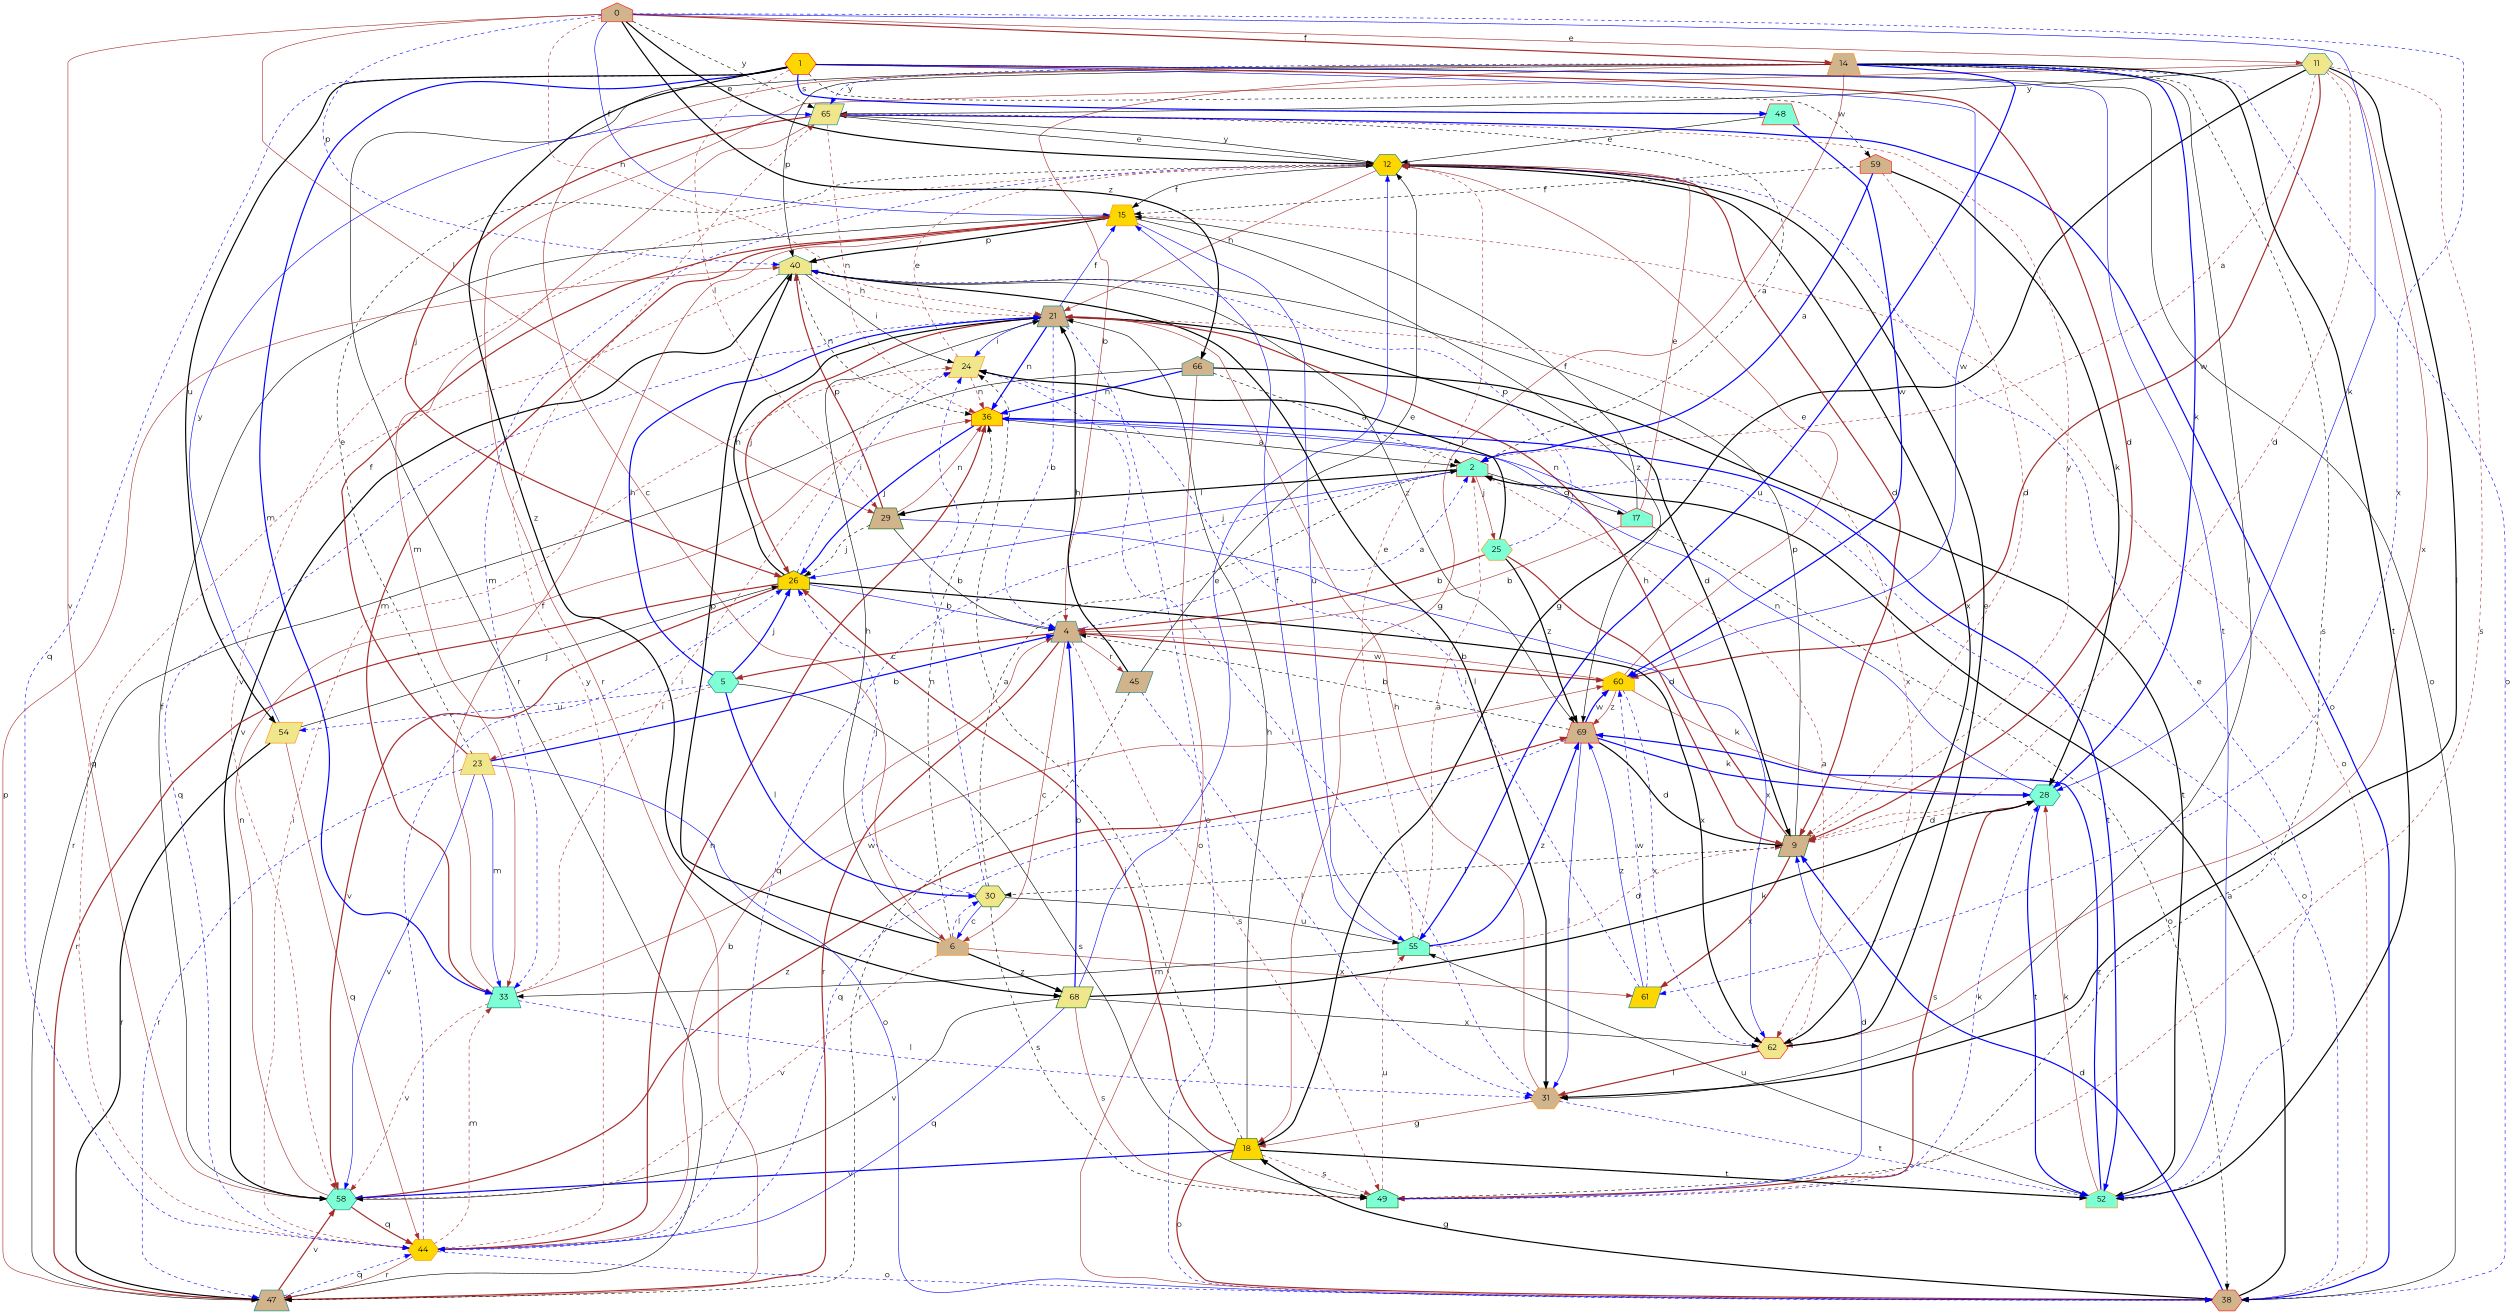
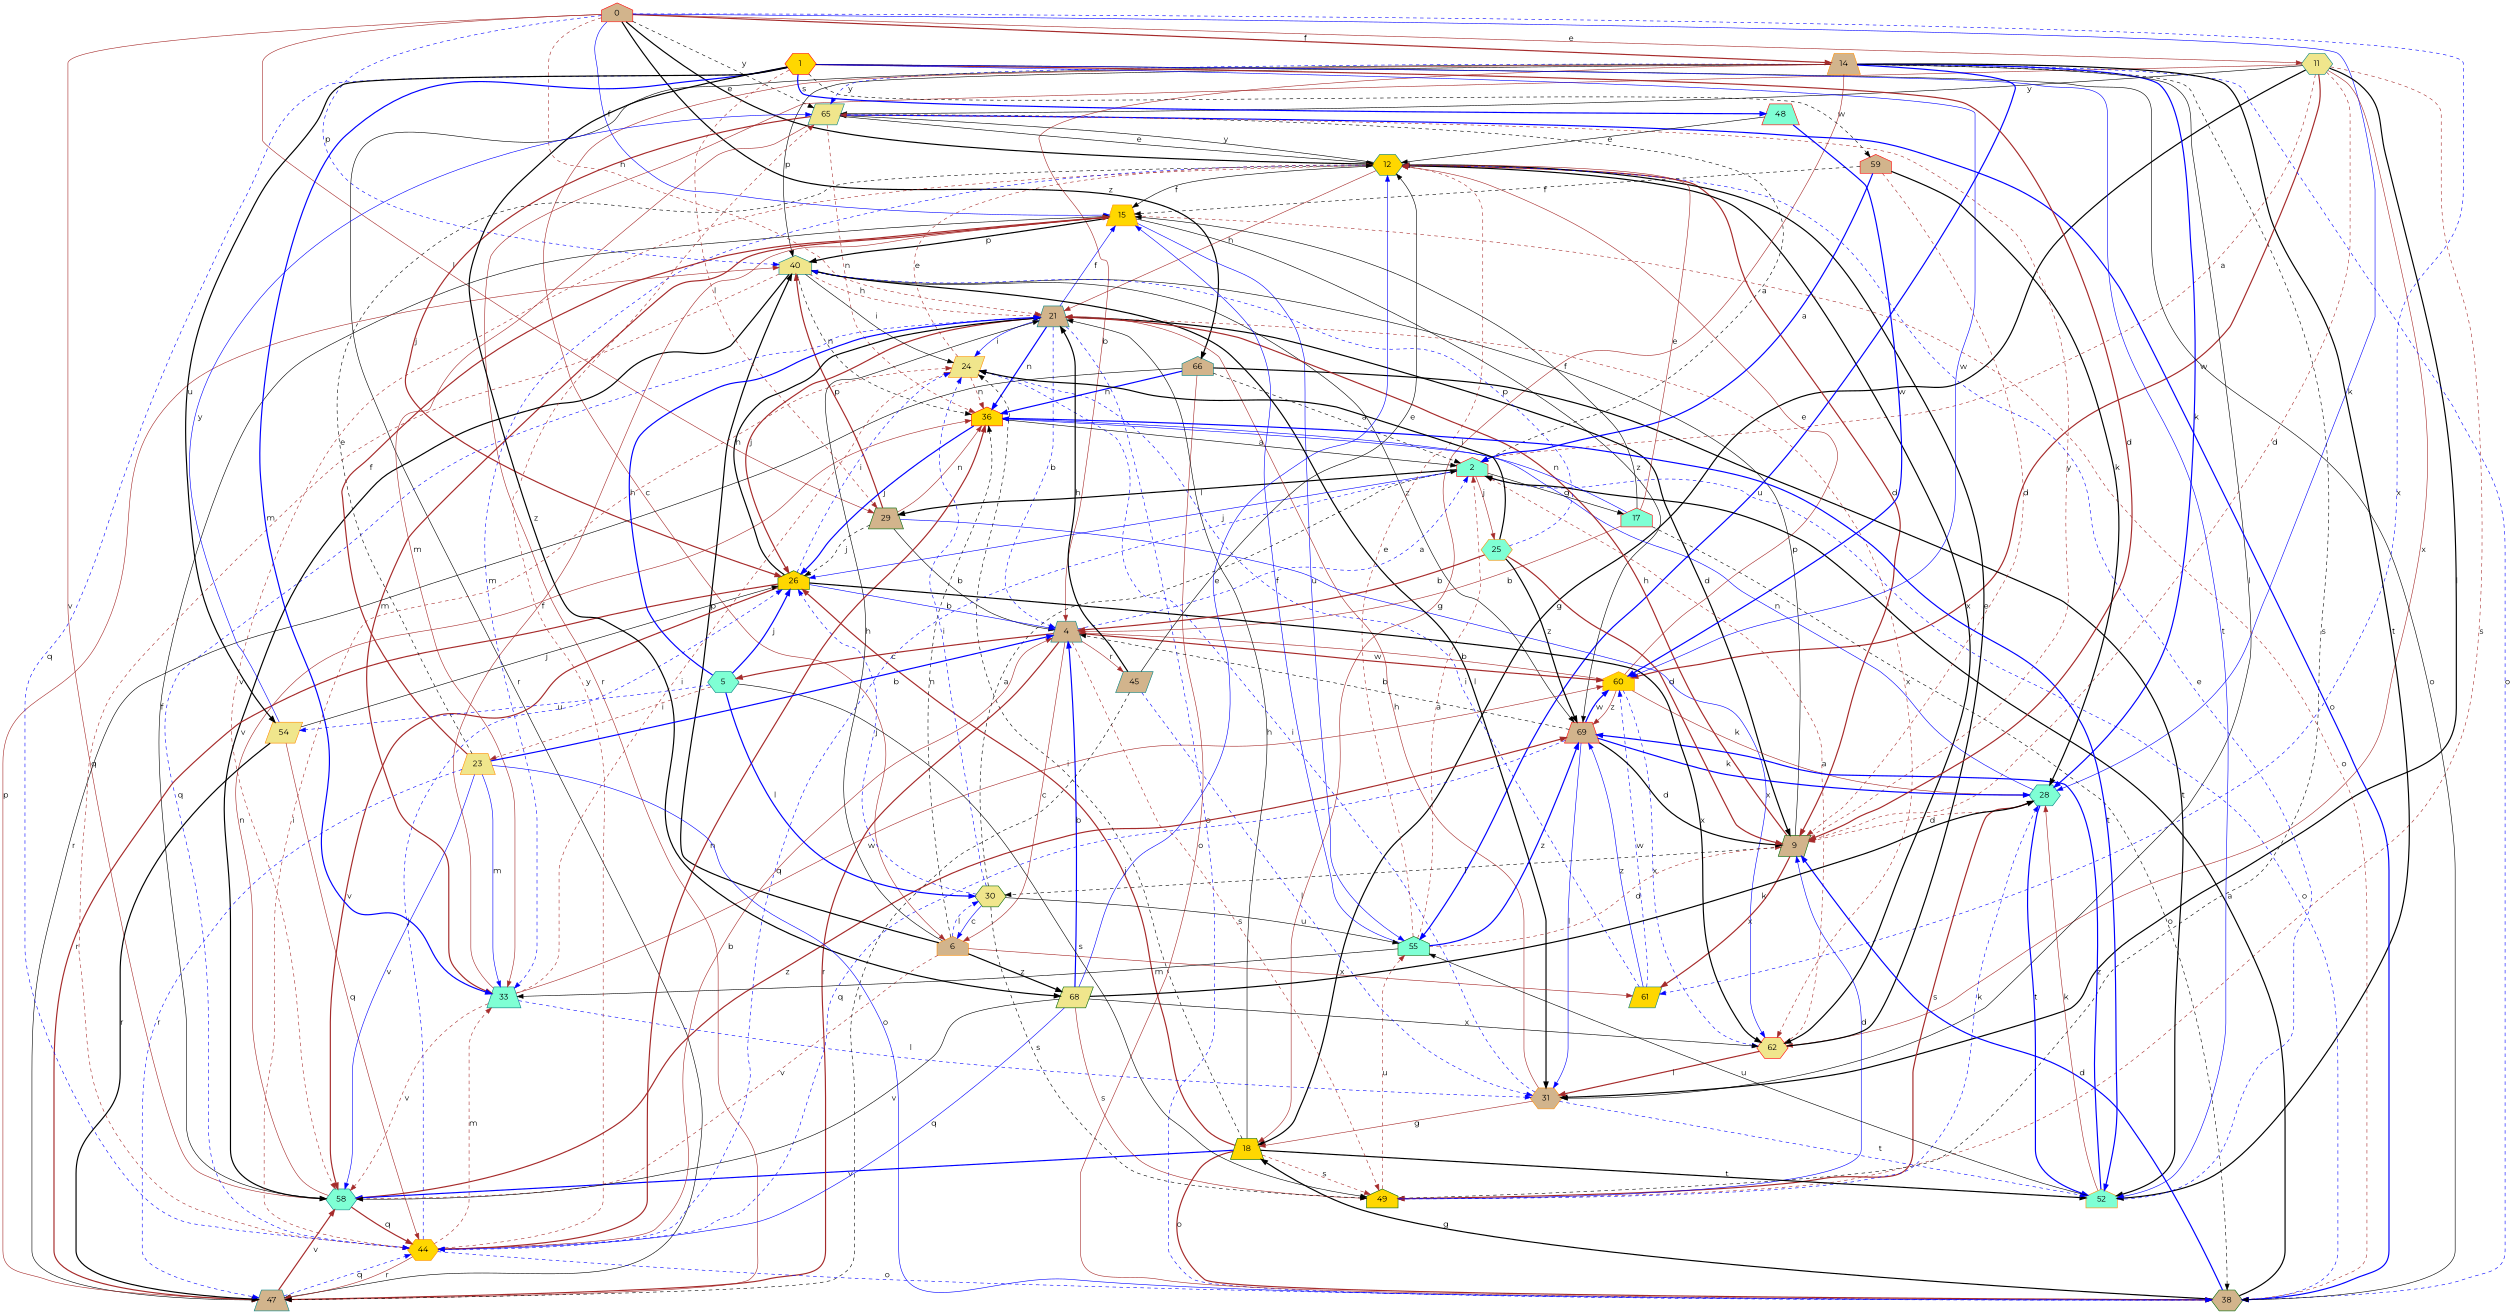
node "49": fillcolor aquamarine -> gold
node "38": color red -> darkgreen
